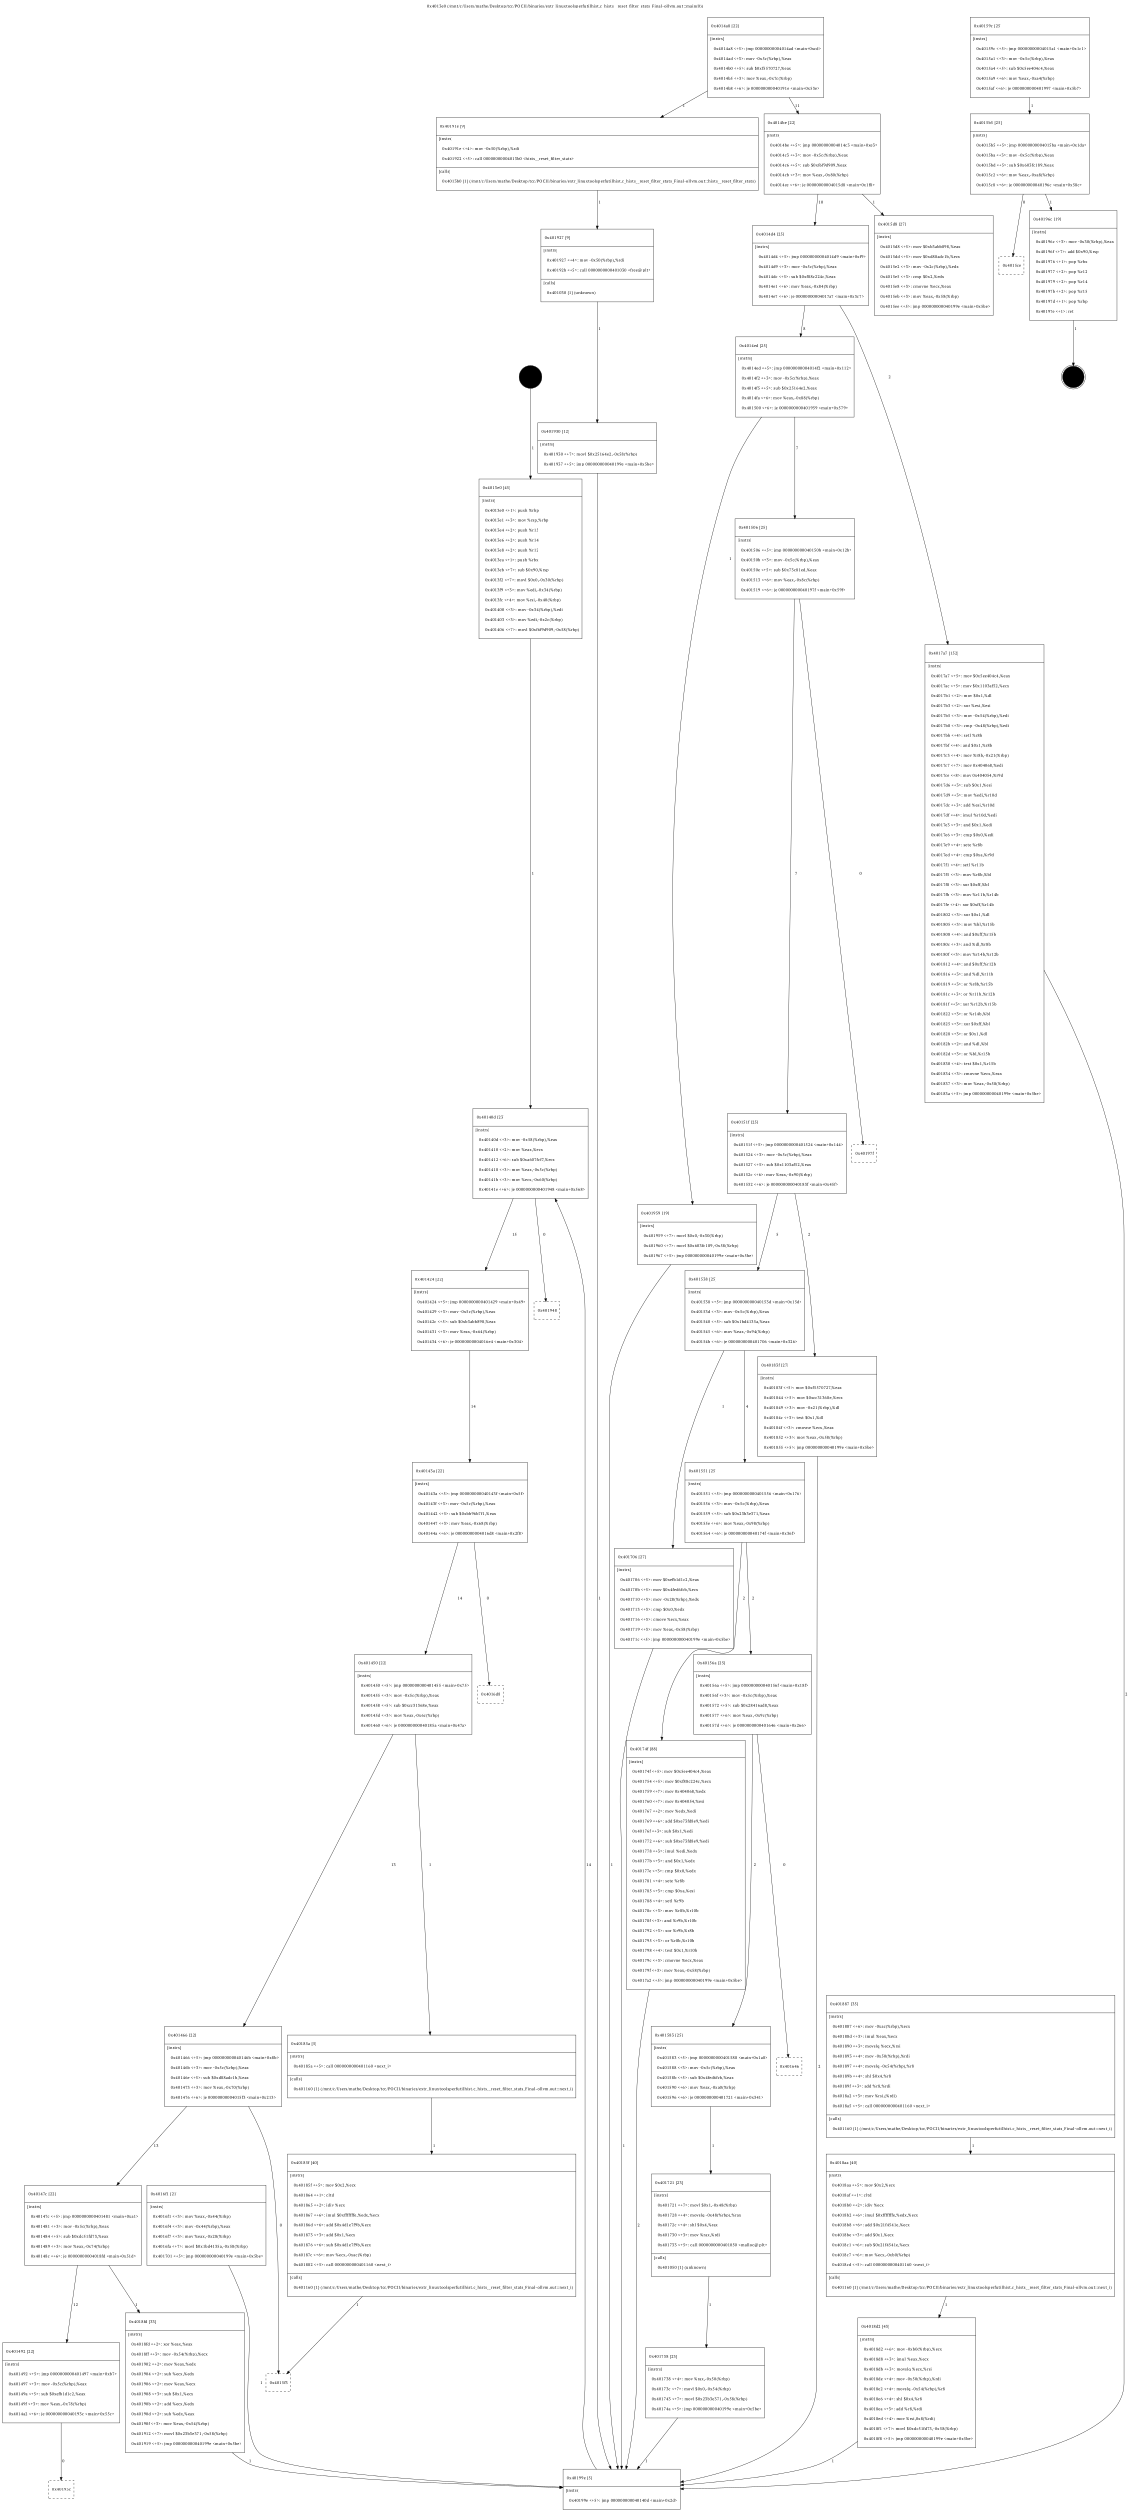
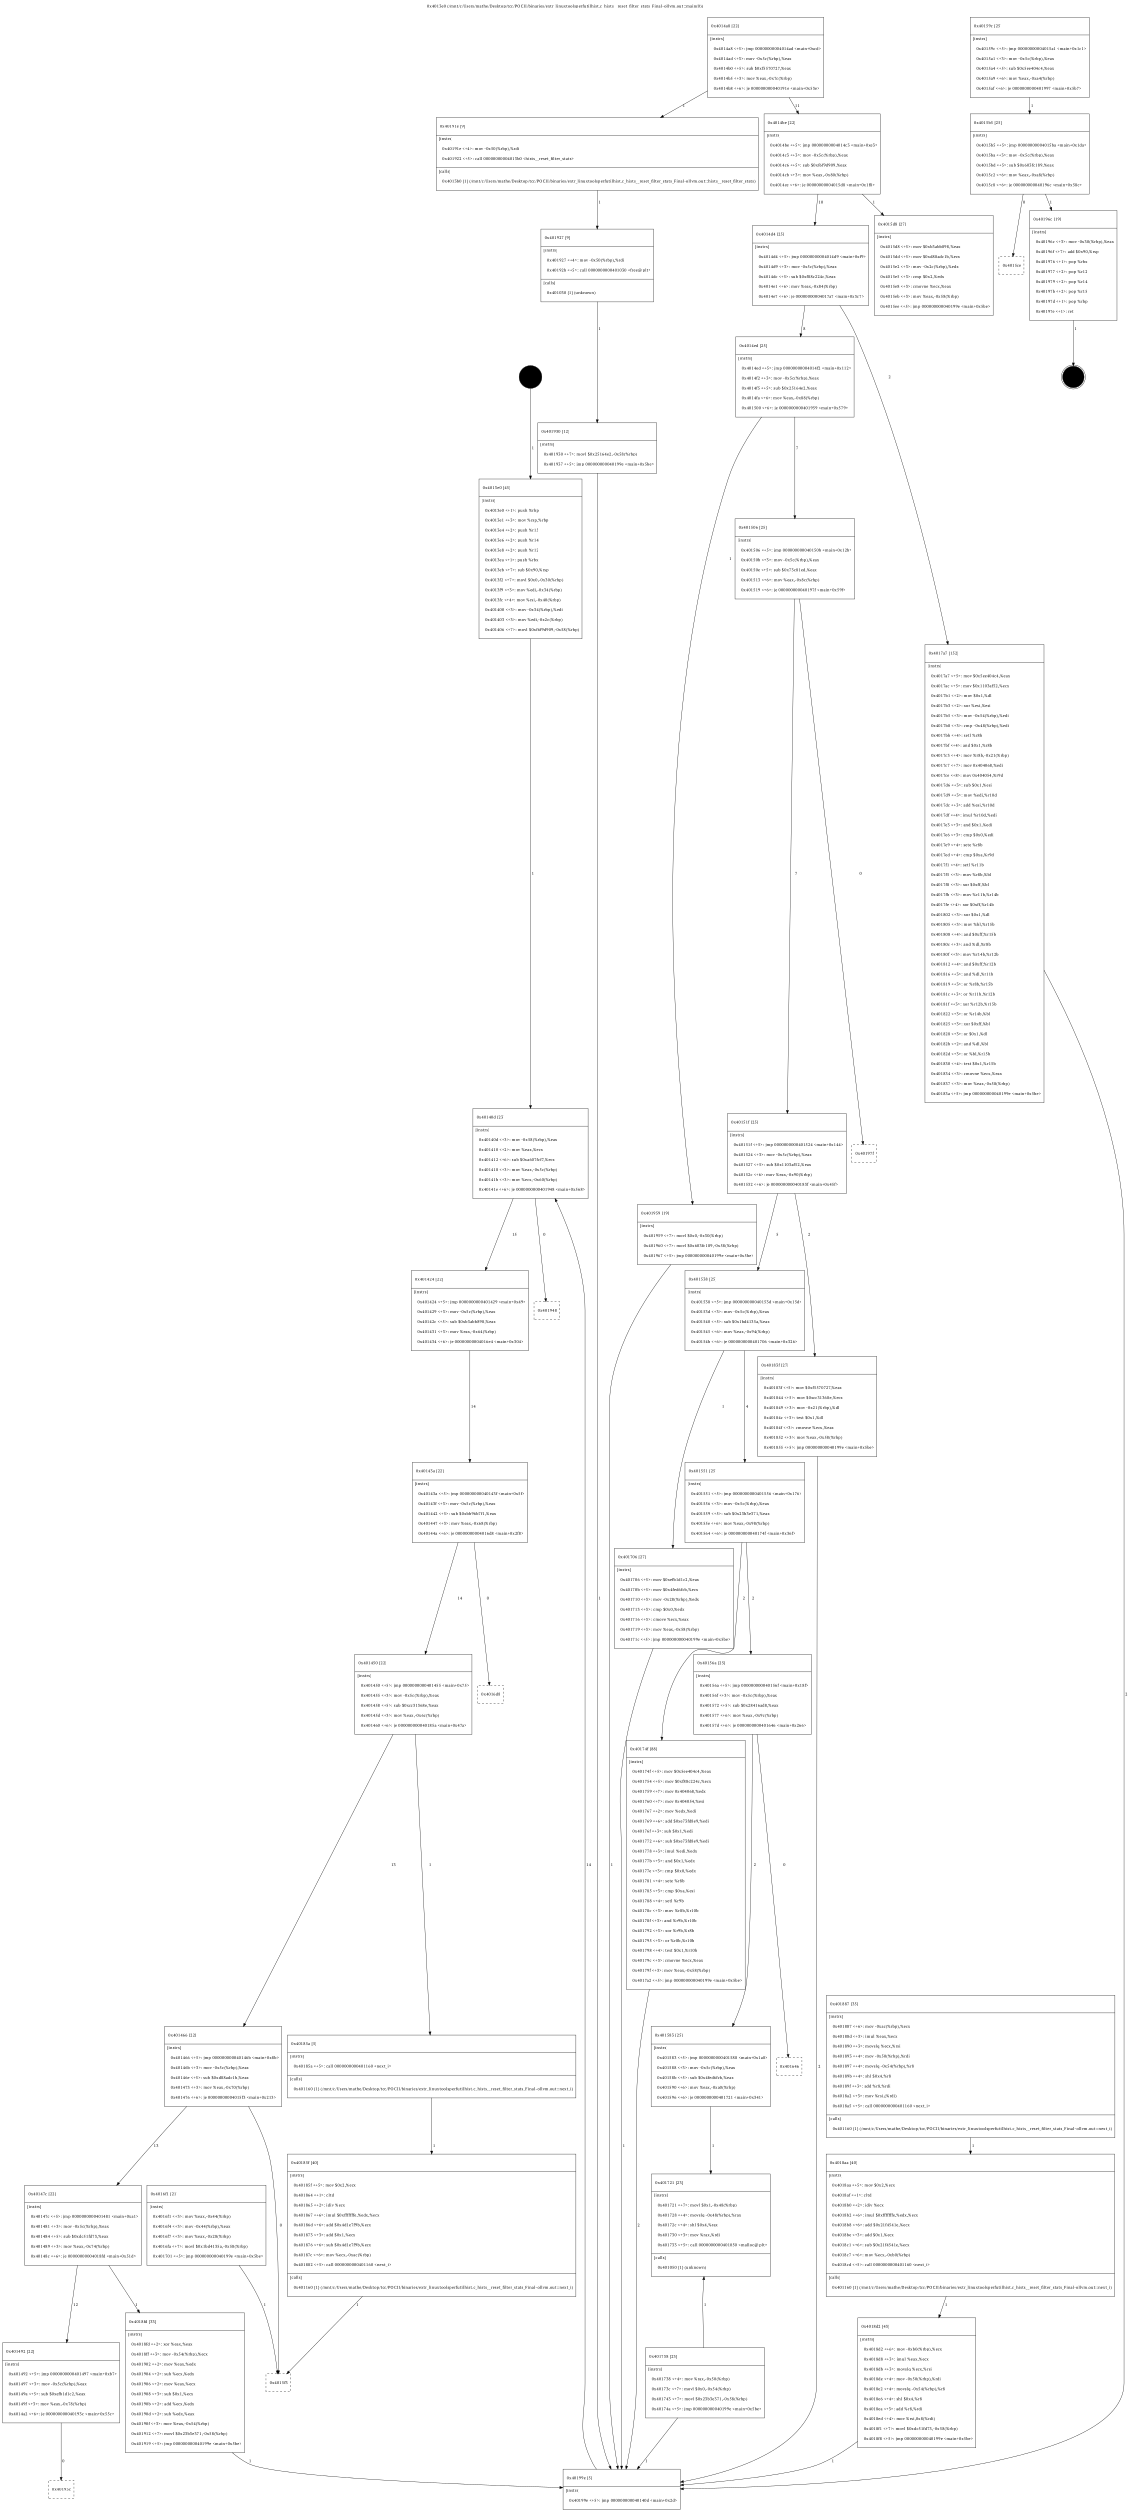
edge "0x401721 [23]" -> "0x401738 [23]": reversed
edge "0x4016f1 [21]" -> "0x40199e [5]": now "0x4016f1 [21]" -> "0x4015f3"
